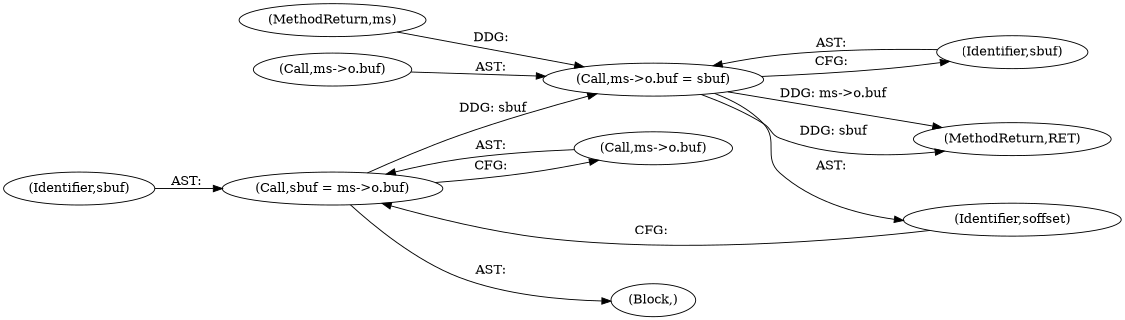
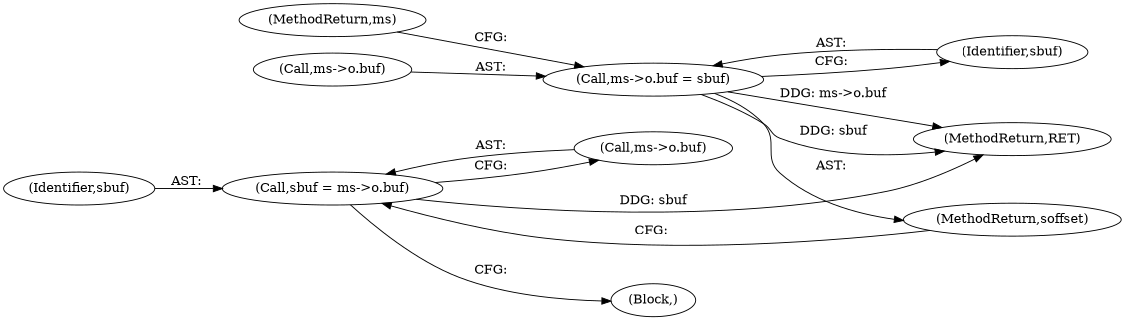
edge "(MethodReturn,ms)" -> "(Call,ms->o.buf = sbuf)": label "DDG: " -> "CFG: "
edge "(Call,sbuf = ms->o.buf)" -> "(Call,ms->o.buf = sbuf)": now "(Call,sbuf = ms->o.buf)" -> "(MethodReturn,RET)"
node "(Identifier,soffset)": label "(Identifier,soffset)" -> "(MethodReturn,soffset)"
edge "(Call,sbuf = ms->o.buf)" -> "(Block,)": label "AST: " -> "CFG: "
